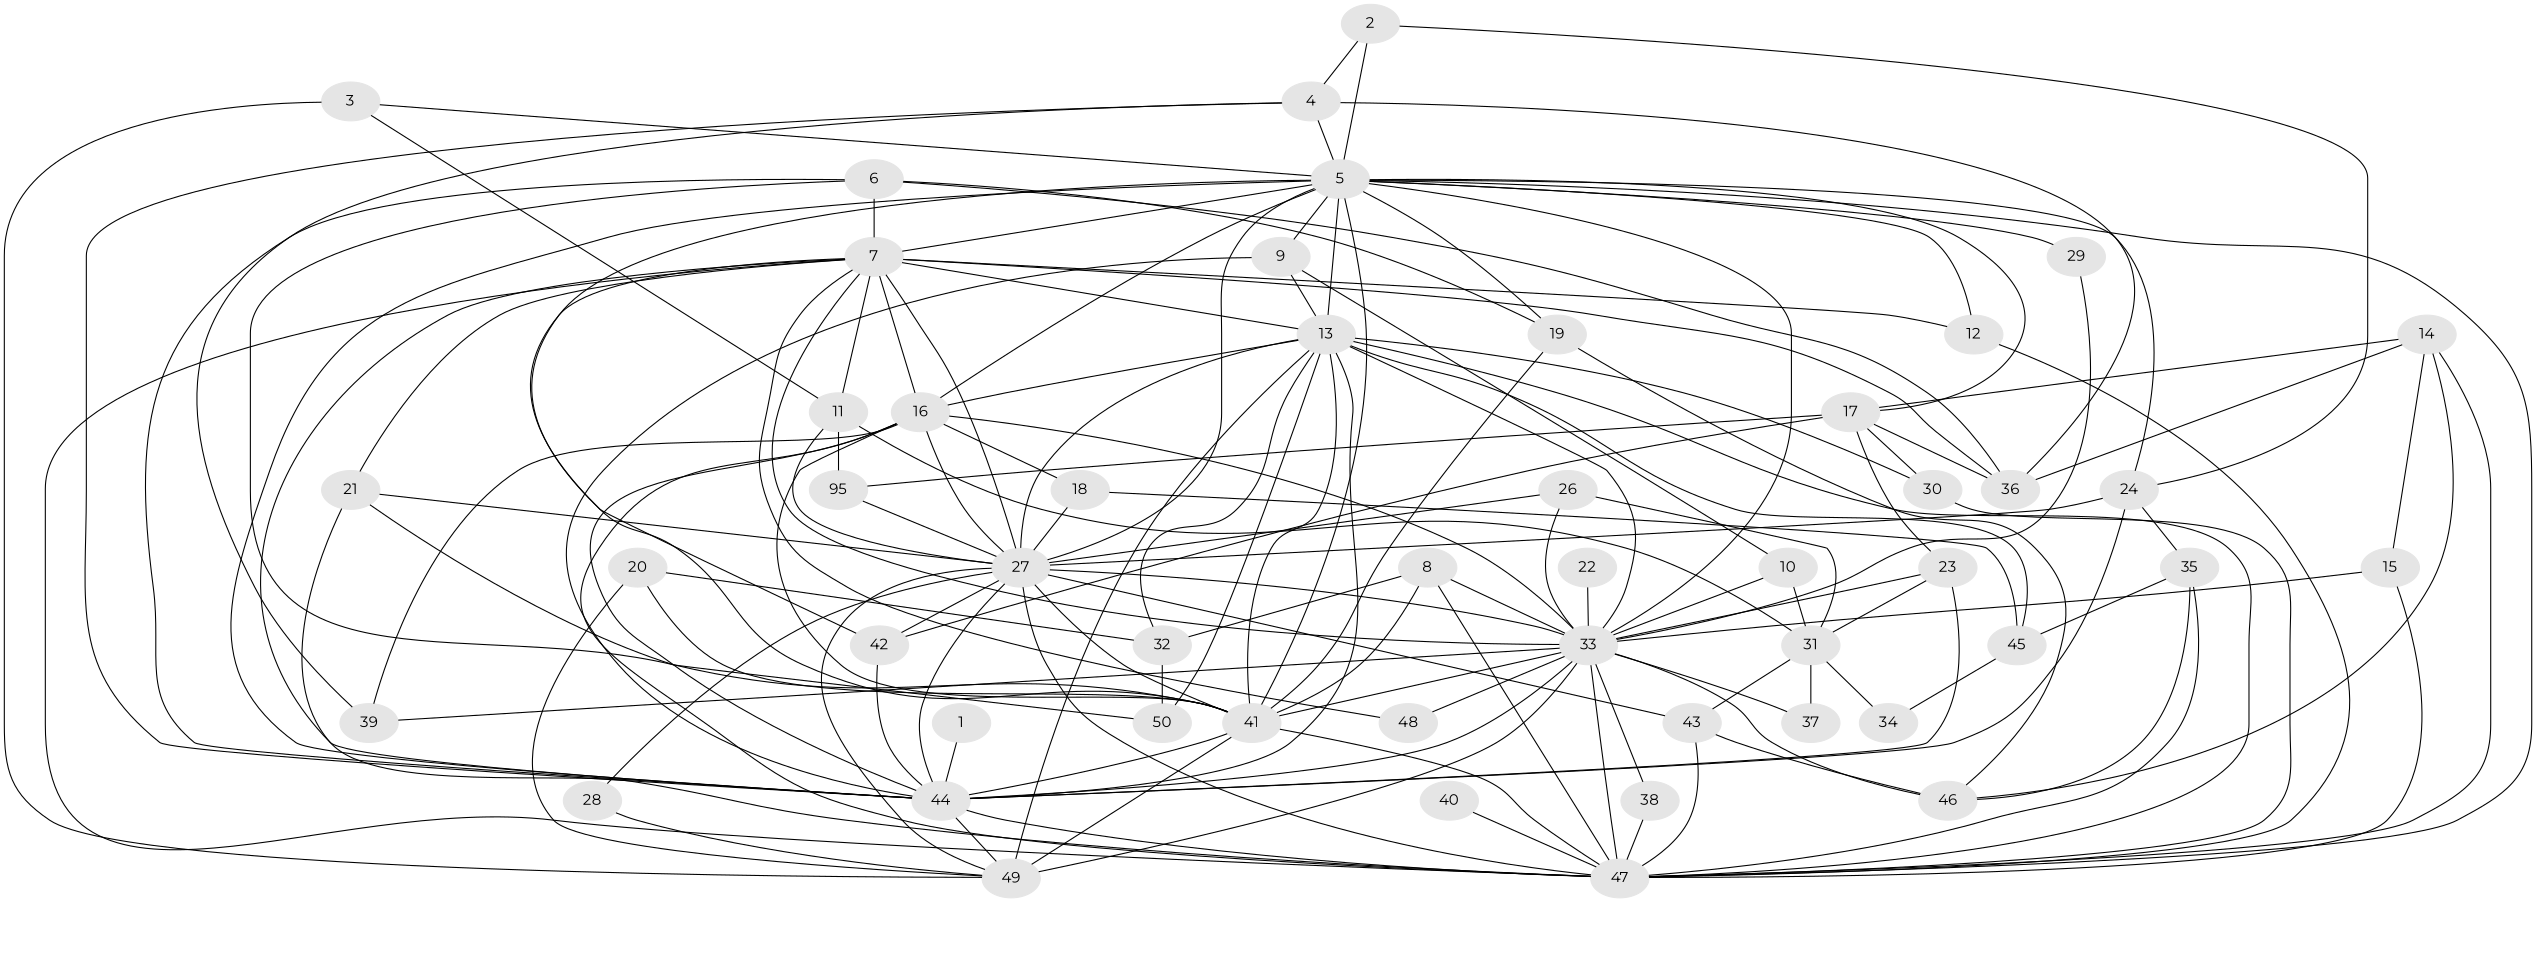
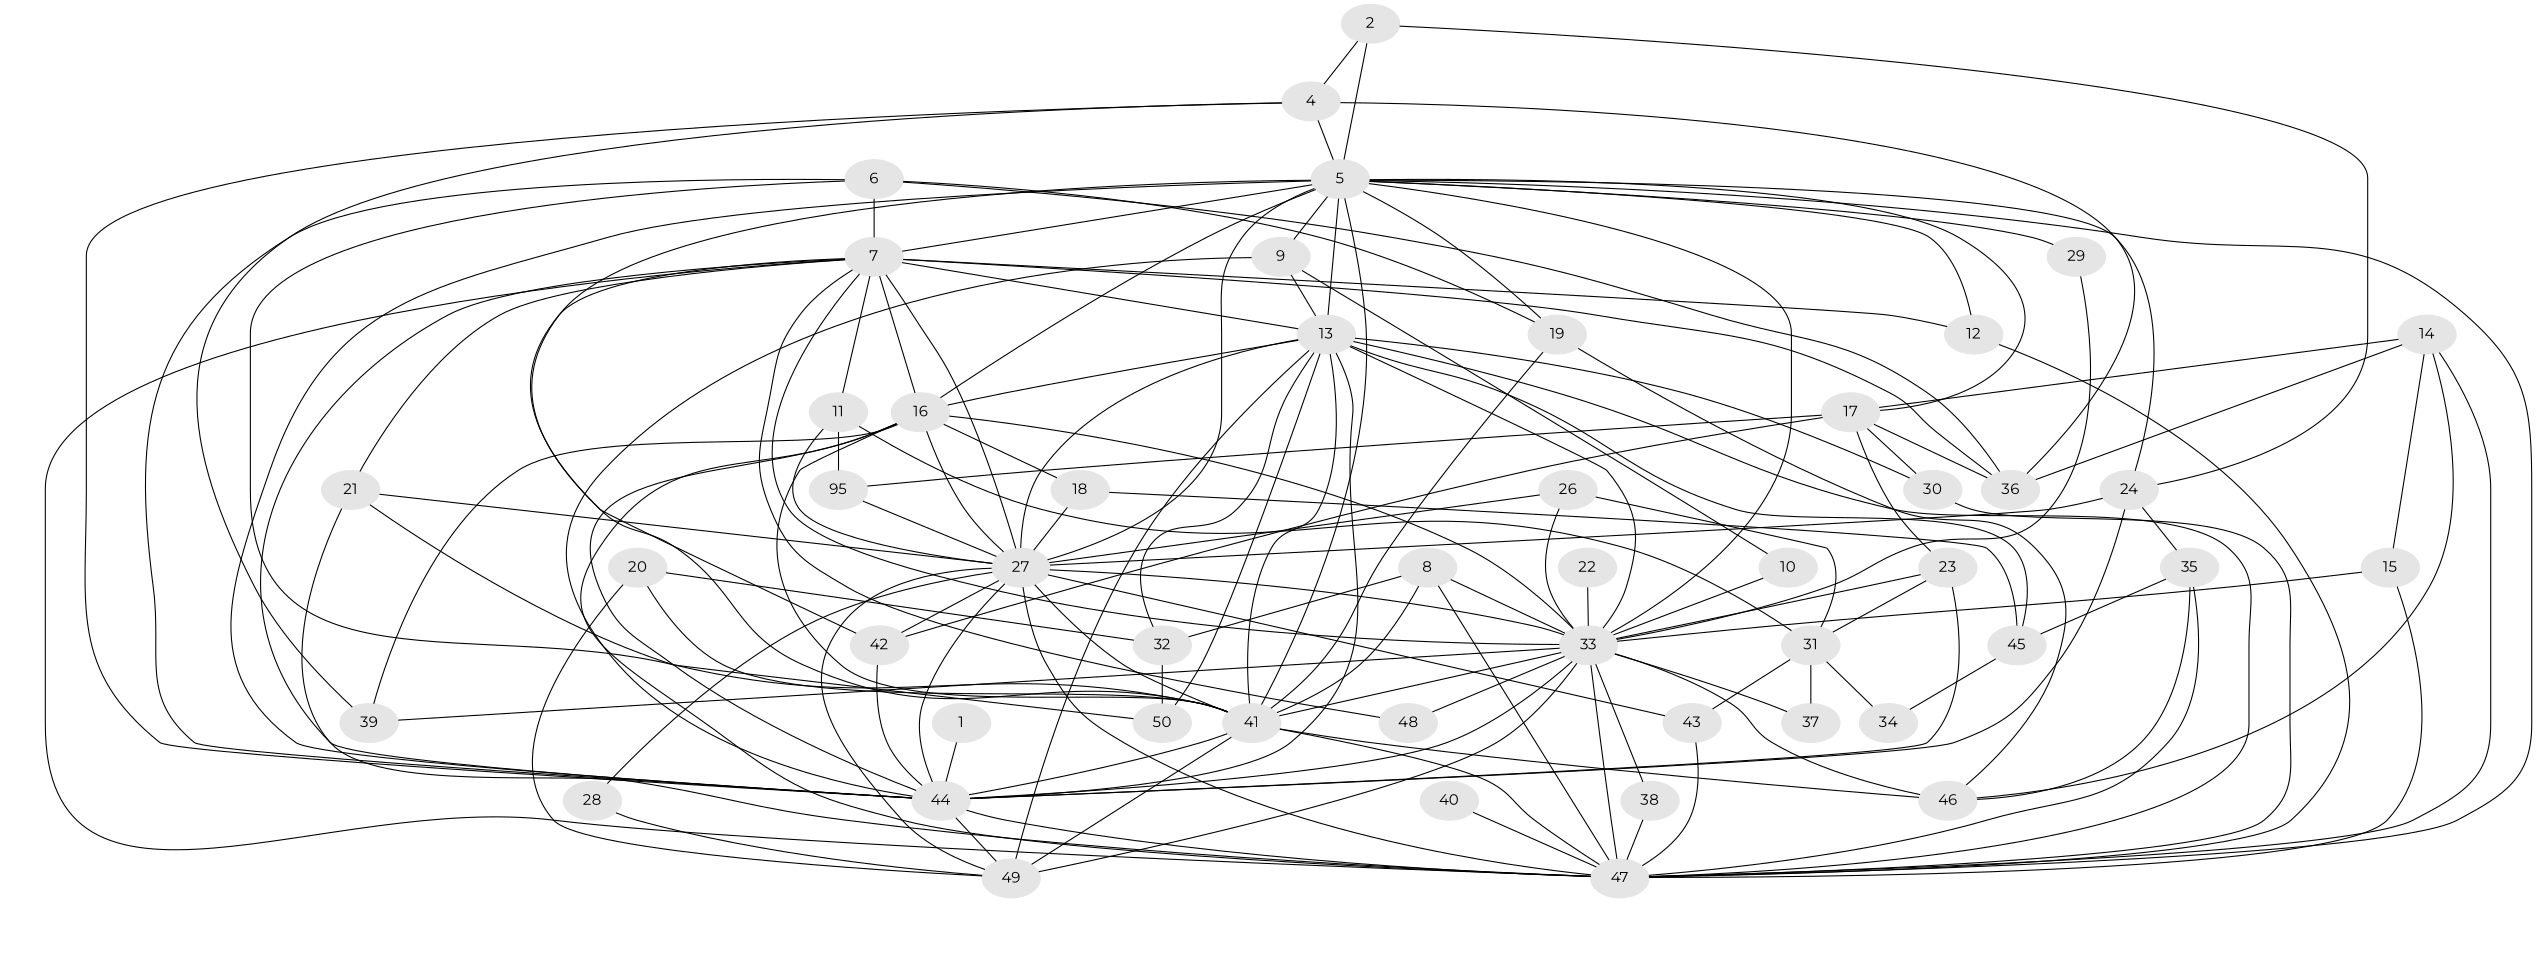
node "3": removed
edge "10" -- "31": removed
edge "43" -- "46": now "41" -- "46"
